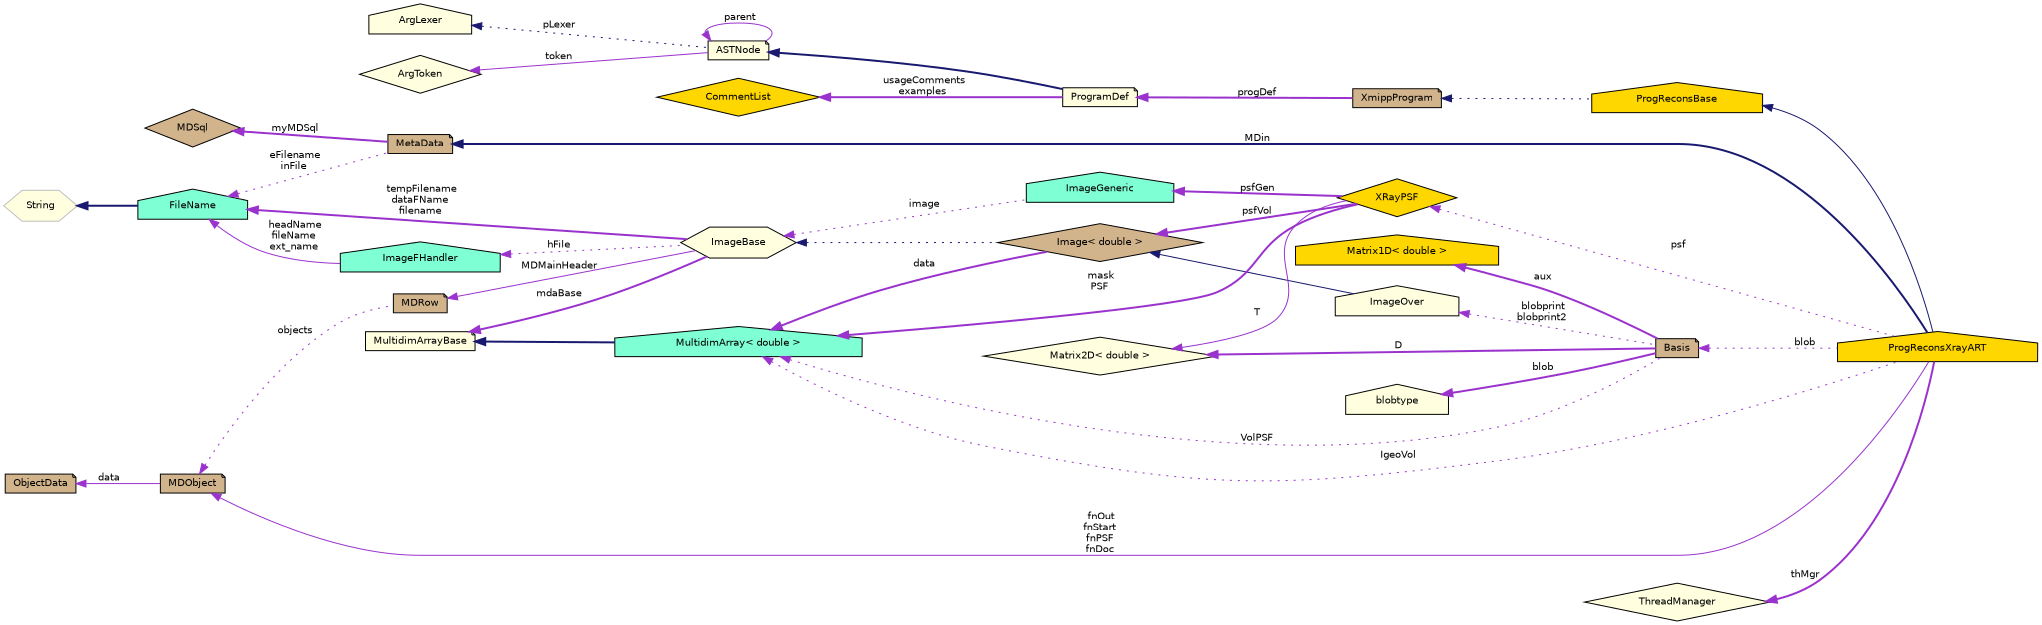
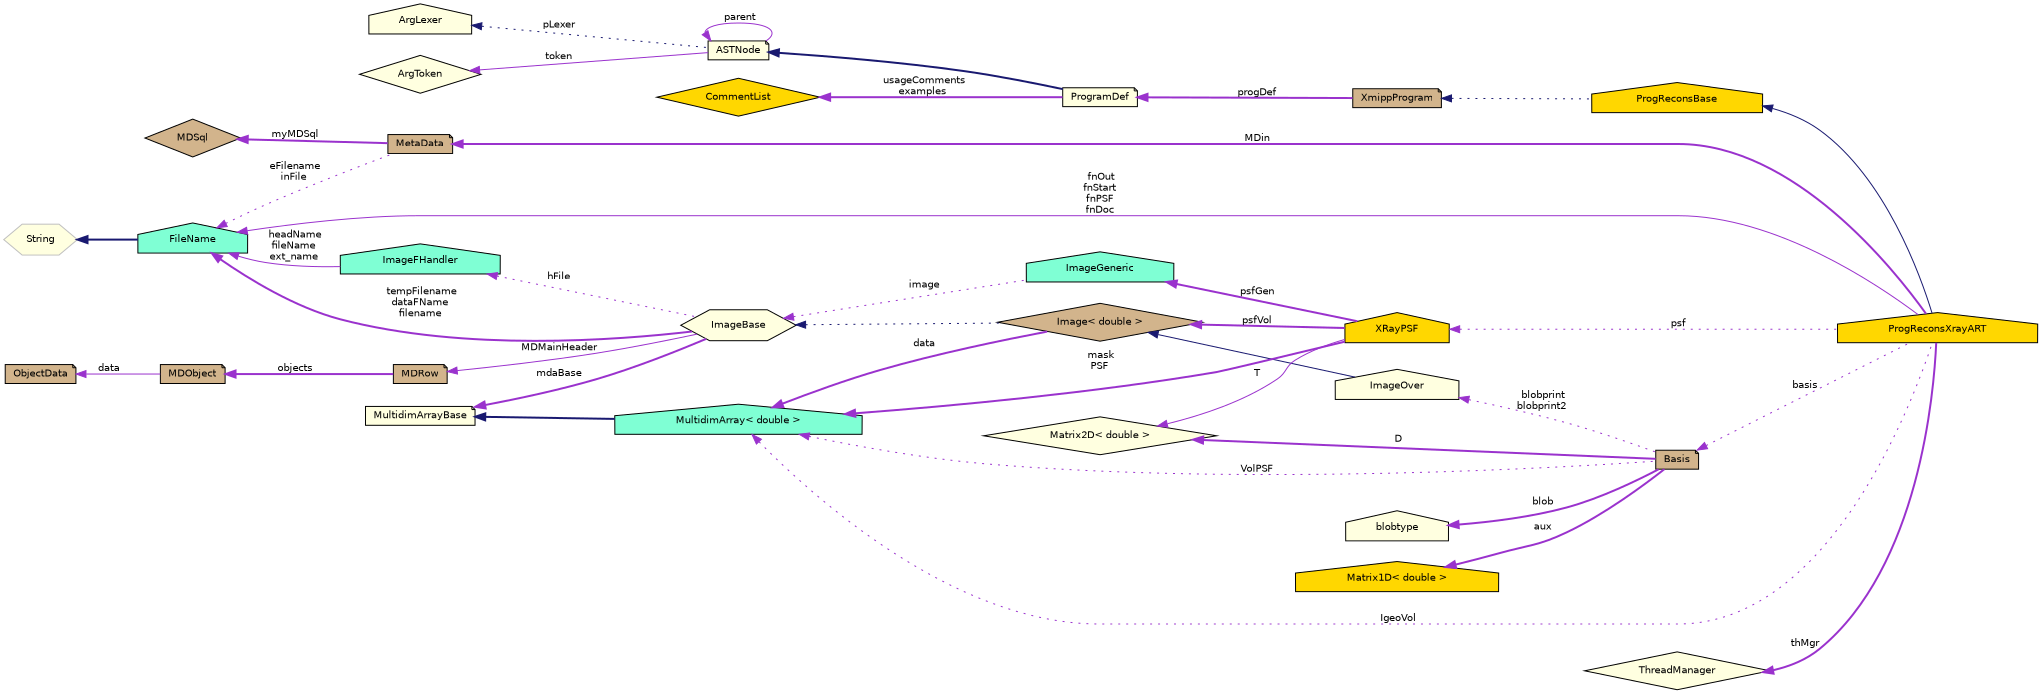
edge "ProgReconsXrayART" -> "MetaData": color midnightblue -> darkorchid3
node "XRayPSF": shape diamond -> house
edge "ProgReconsXrayART" -> "Basis": label " blob" -> " basis"
edge "MDRow" -> "MDObject": style dotted -> bold
edge "ProgReconsXrayART" -> "MDObject": now "ProgReconsXrayART" -> "FileName"
